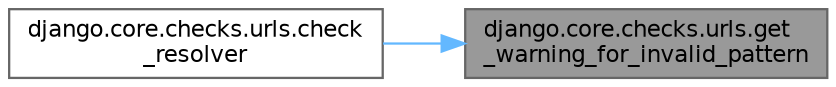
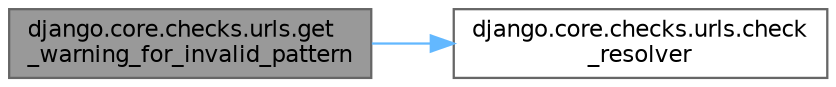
edge "django.core.checks.urls.check _resolver" -> "django.core.checks.urls.get _warning_for_invalid_pattern": reversed
